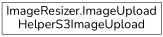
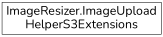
node "ImageResizer.ImageUpload HelperS3ImageUpload": label "ImageResizer.ImageUpload HelperS3ImageUpload" -> "ImageResizer.ImageUpload HelperS3Extensions"
